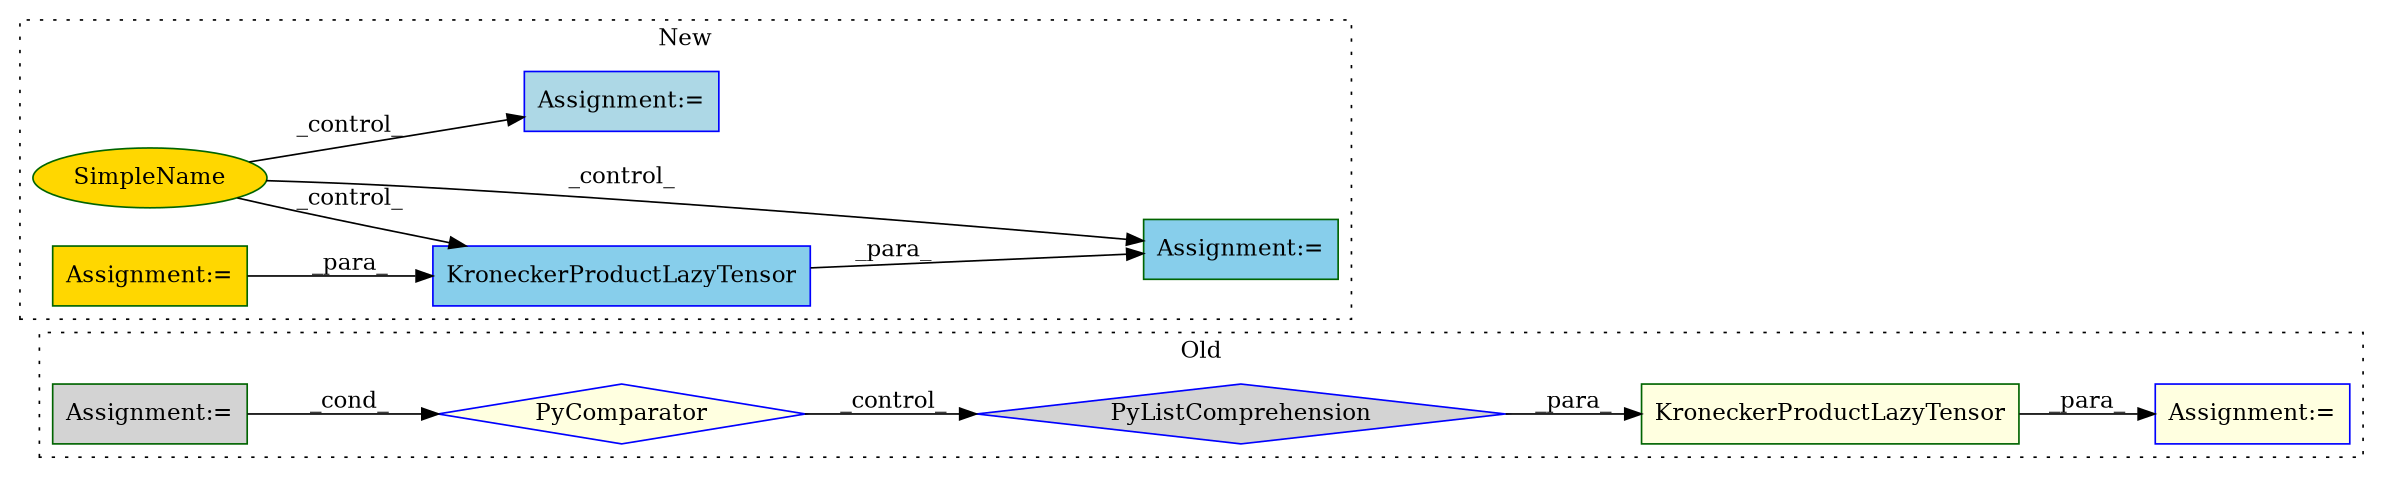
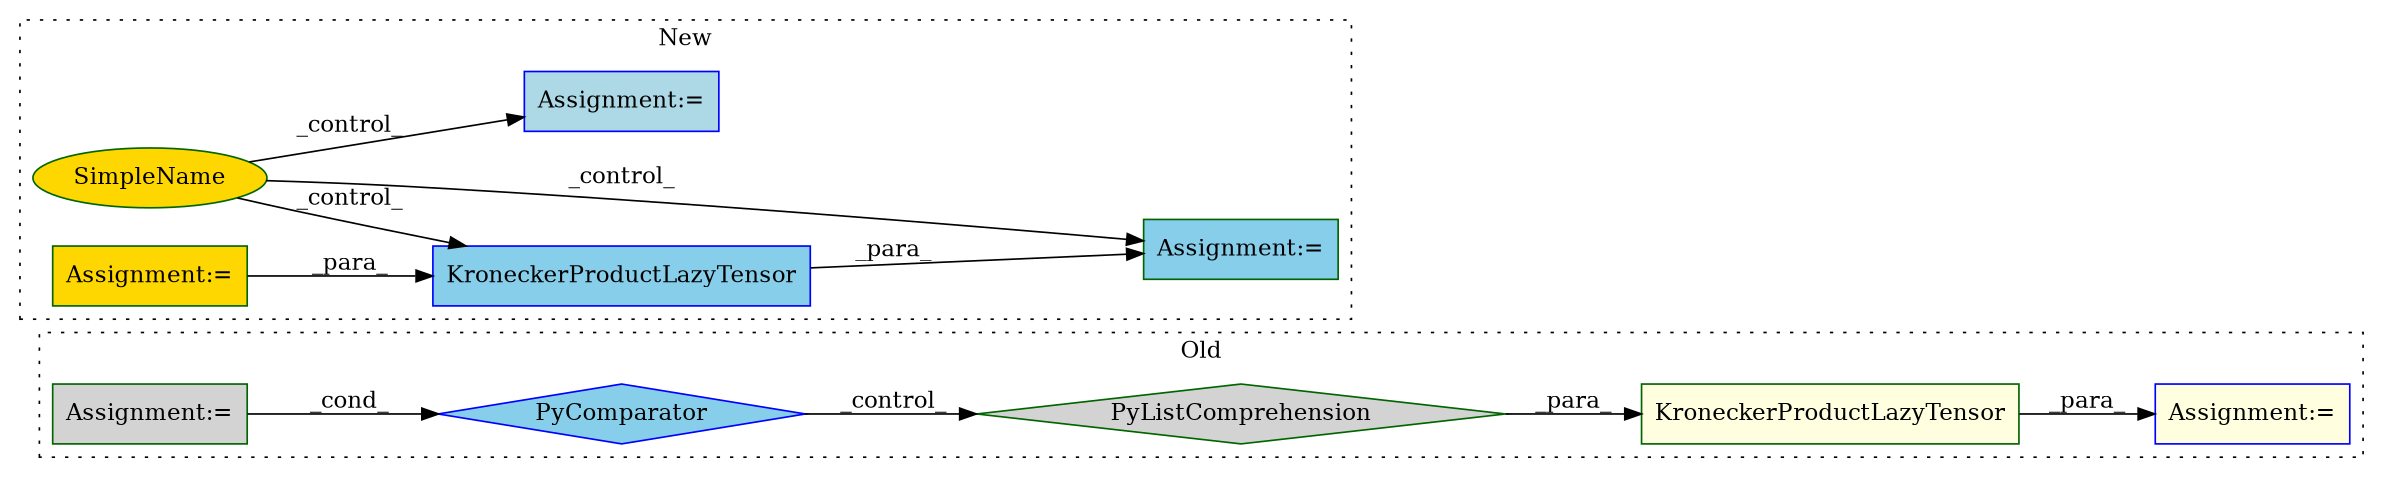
node "PyComparator": fillcolor lightyellow -> skyblue
node "PyListComprehension": color blue -> darkgreen
